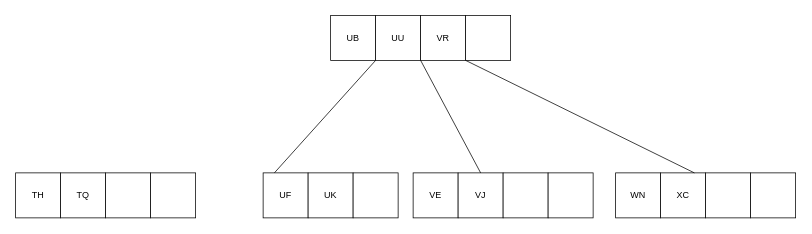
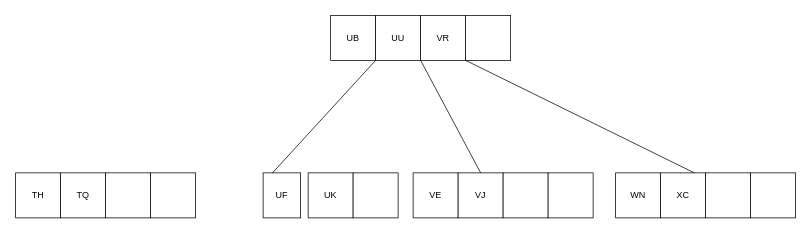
node "UF": size 45x45 -> 38x45
